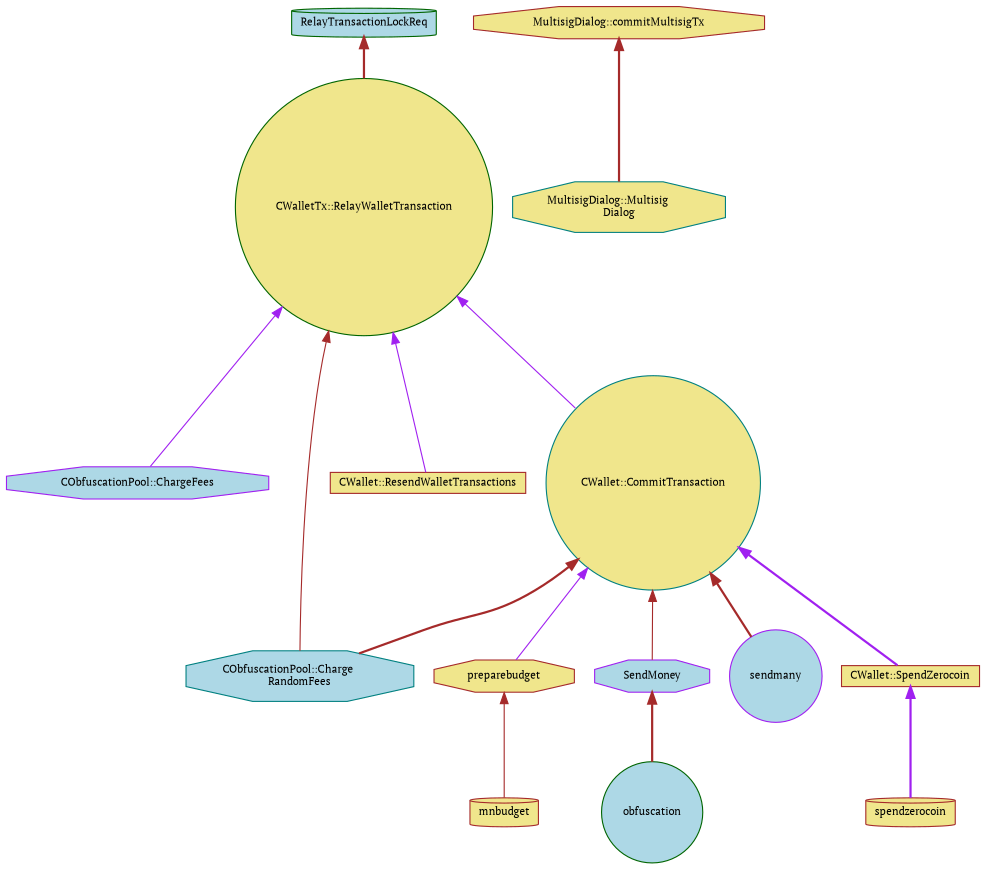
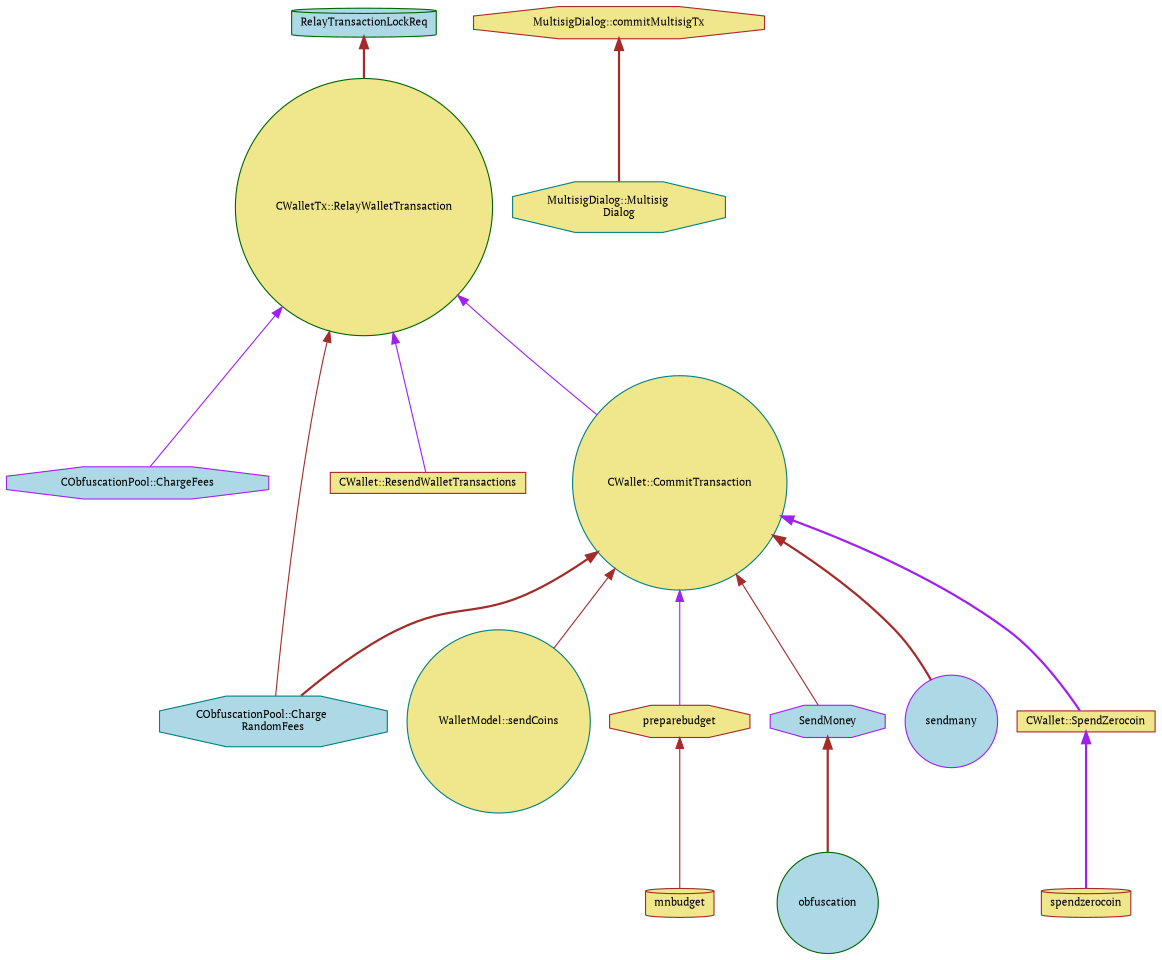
node "WalletModel::sendCoins": added
